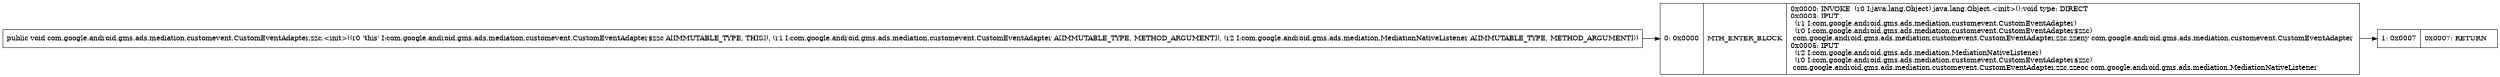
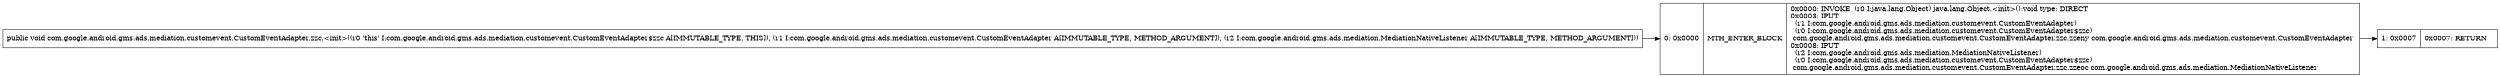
node "0: 0x0000": text "0x0005: IPUT" -> "0x0008: IPUT"
